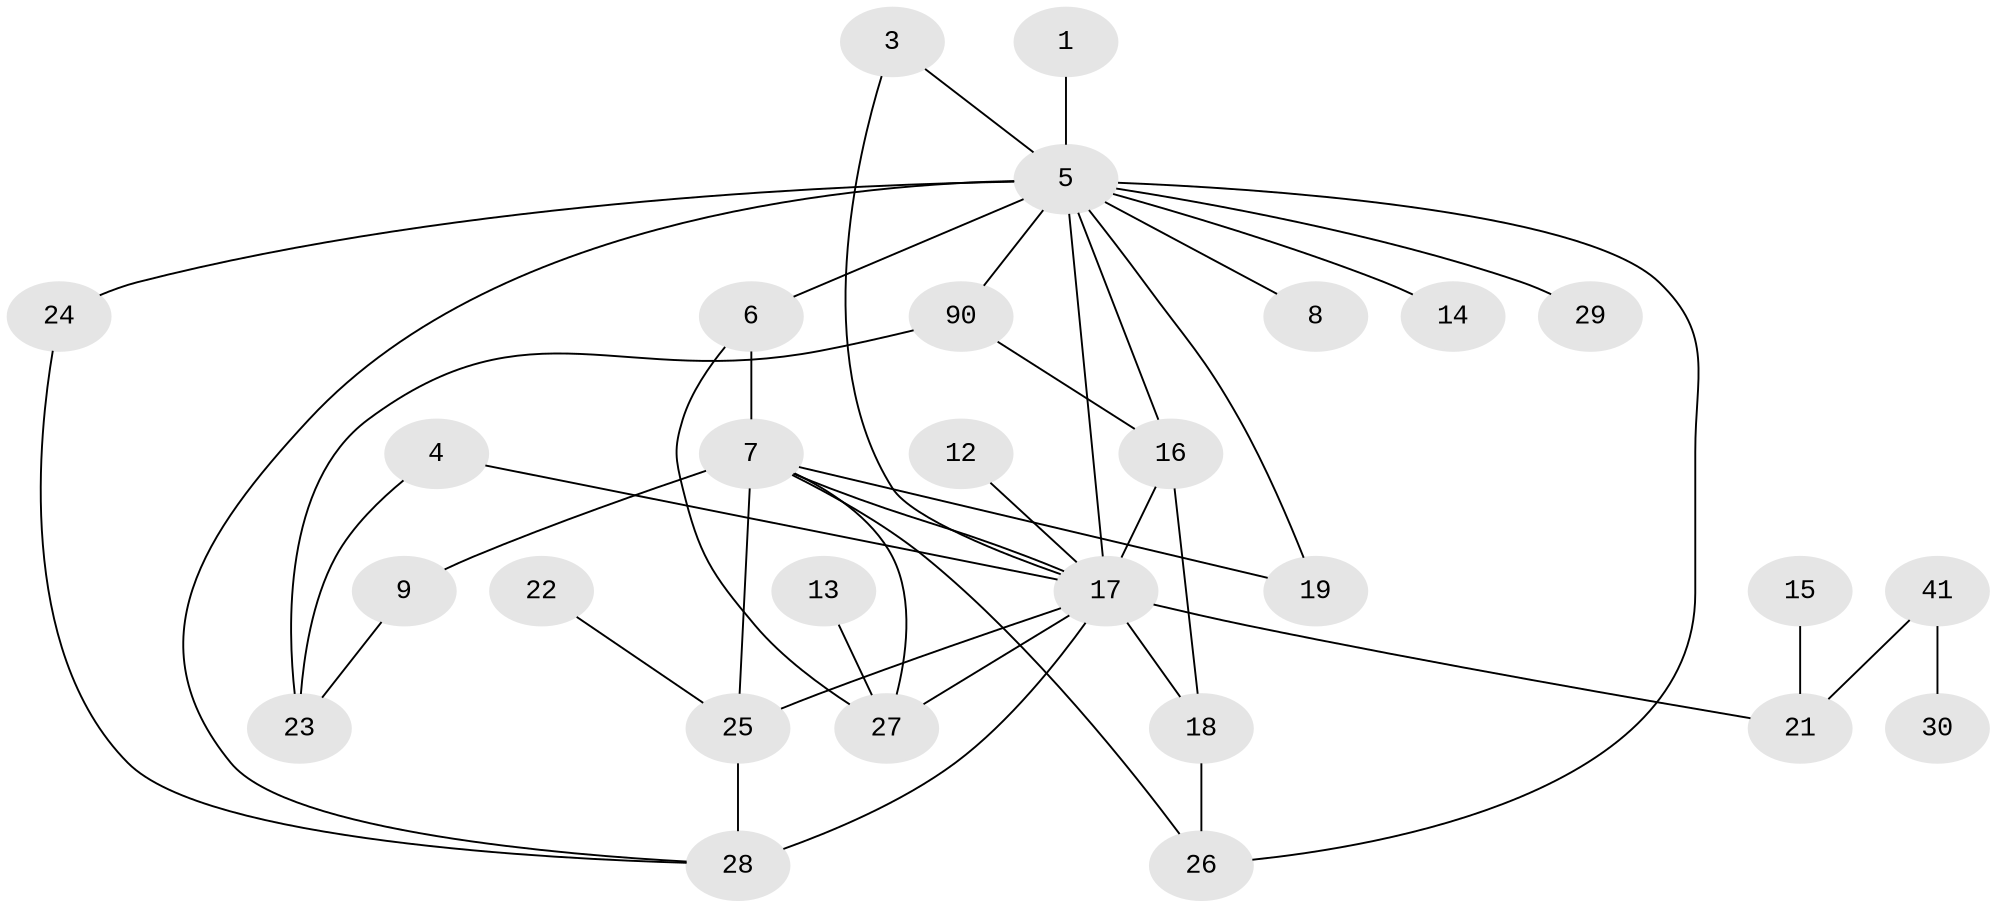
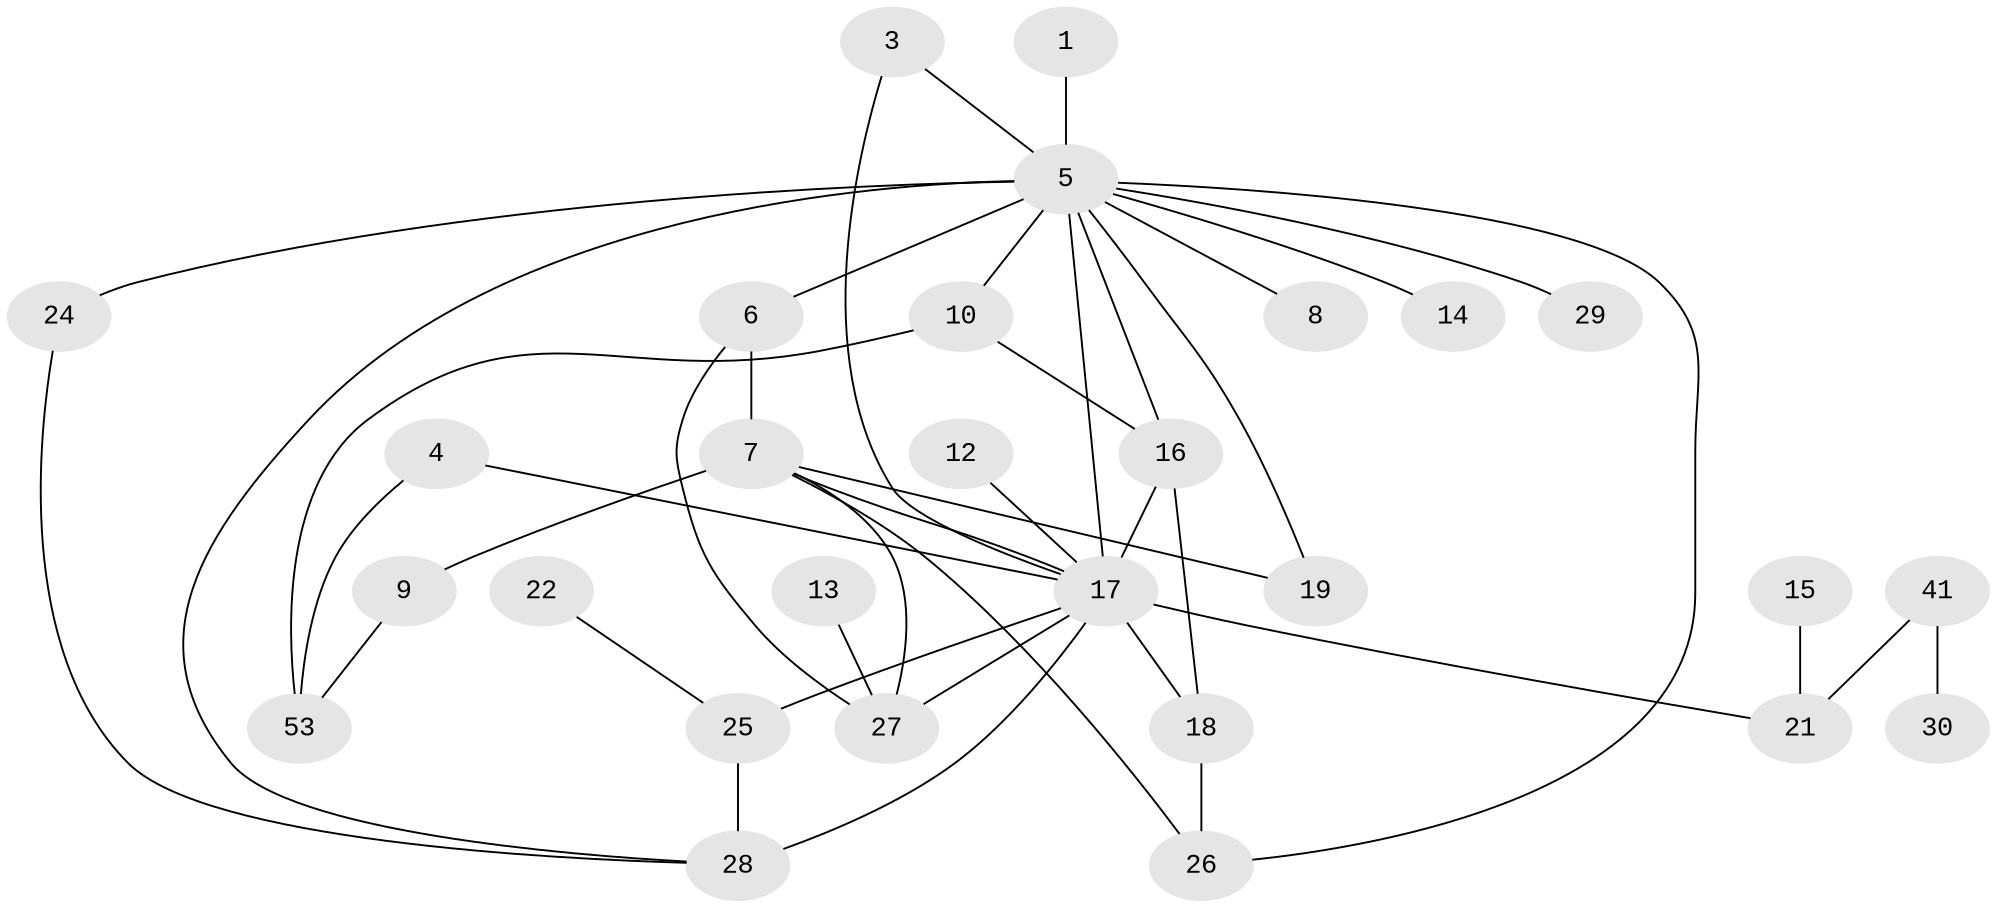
node "90": label "90" -> "10"
edge "7" -- "25": removed
node "23": label "23" -> "53"
